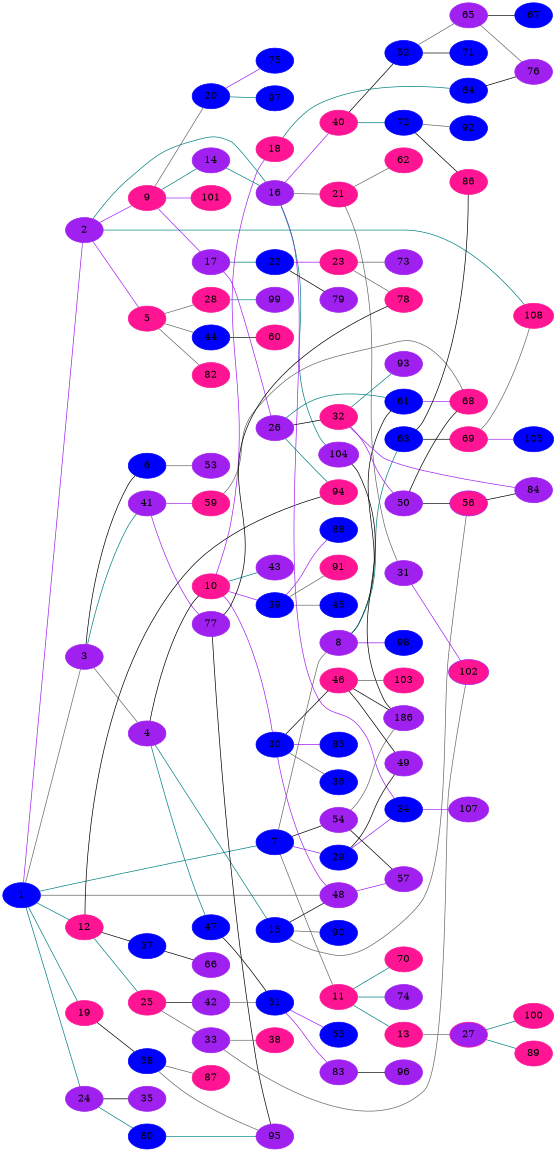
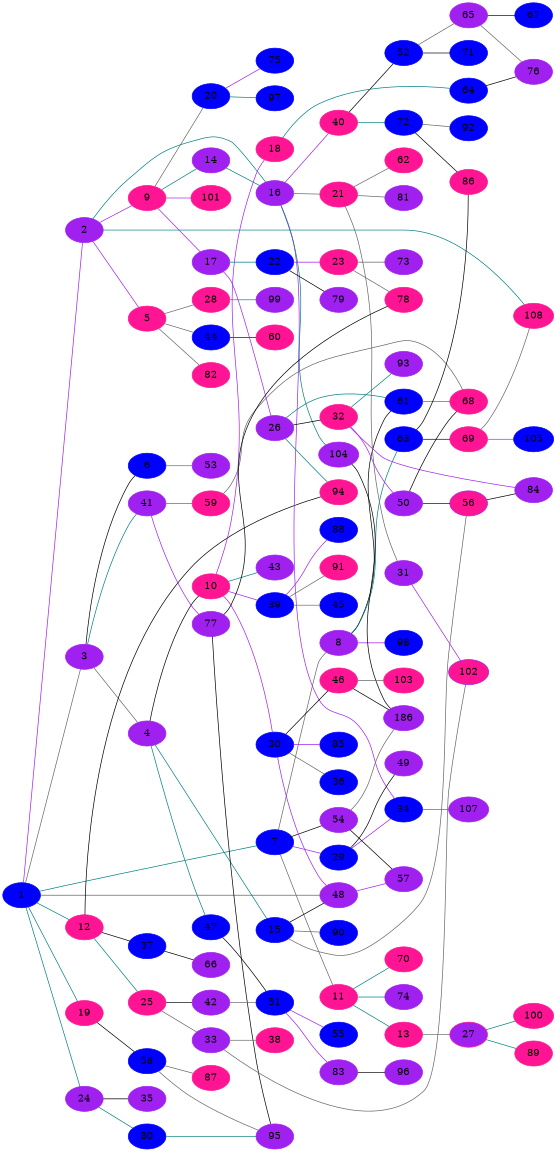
node "81": added
edge "46" -- "49": removed
